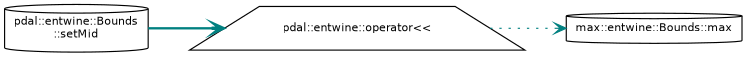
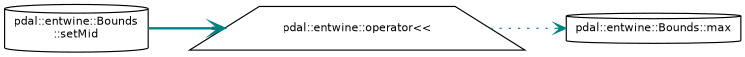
node "max::entwine::Bounds::max": label "max::entwine::Bounds::max" -> "pdal::entwine::Bounds::max"
